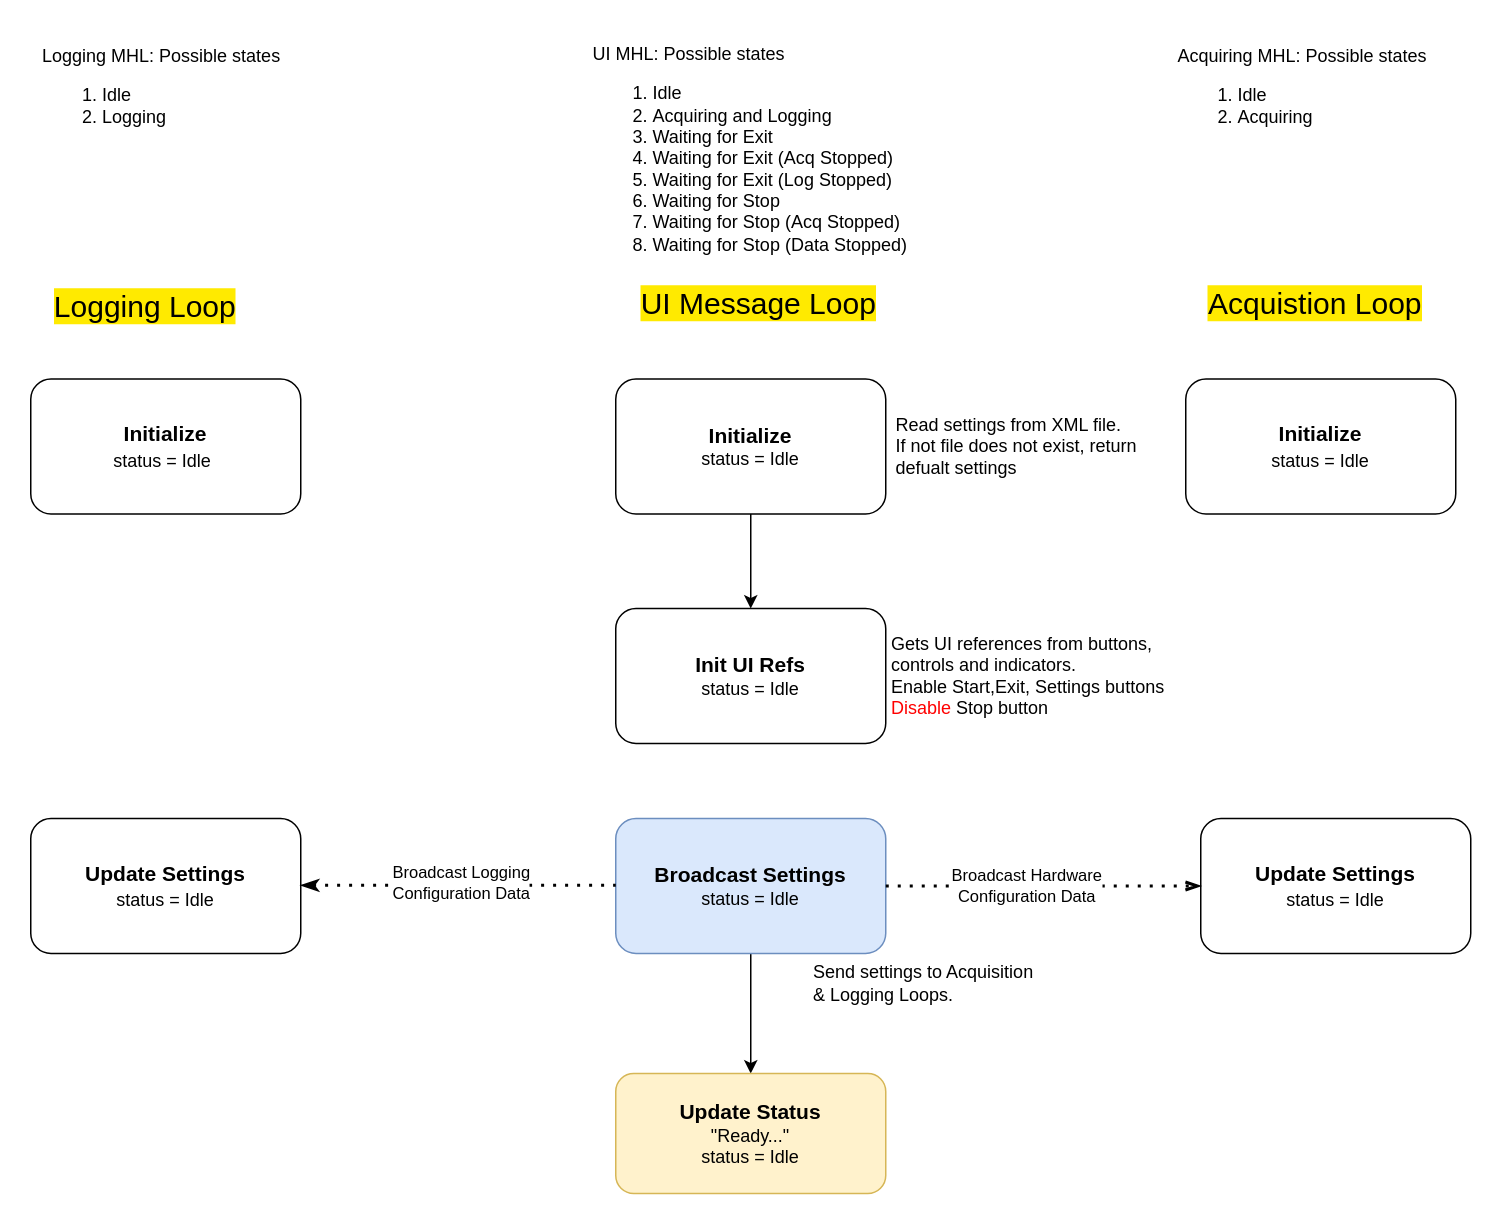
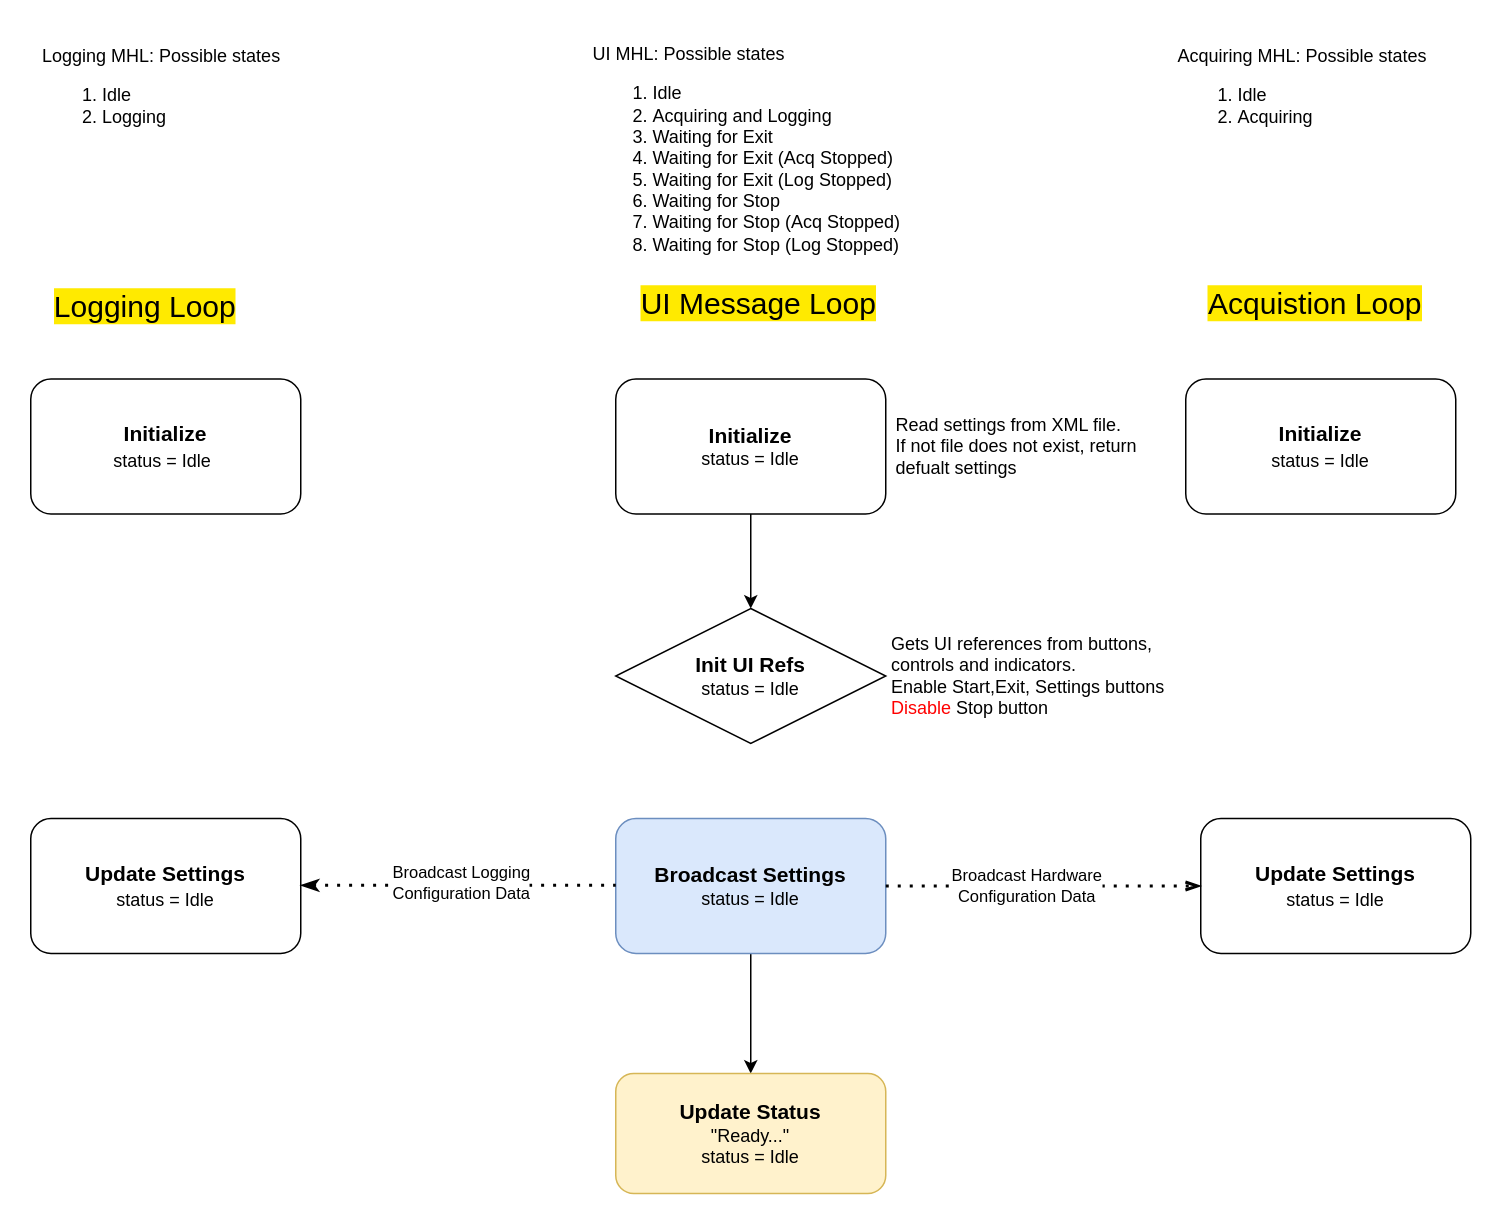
node "UI MHL: Possible states Idle Acquiring and Logging Waiting for Exit Waiting for Exit (Acq Stopped) Waiting for Exit (Log Stopped) Waiting for Stop Waiting for Stop (Acq Stopped) Waiting for Stop (Data Stopped)": label "UI MHL: Possible states Idle Acquiring and Logging Waiting for Exit Waiting for Exit (Acq Stopped) Waiting for Exit (Log Stopped) Waiting for Stop Waiting for Stop (Acq Stopped) Waiting for Stop (Data Stopped)" -> "UI MHL: Possible states Idle Acquiring and Logging Waiting for Exit Waiting for Exit (Acq Stopped) Waiting for Exit (Log Stopped) Waiting for Stop Waiting for Stop (Acq Stopped) Waiting for Stop (Log Stopped)"
node "Init UI Refs status = Idle": shape rounded rectangle -> diamond
node "Send settings to Acquisition & Logging Loops.": removed
